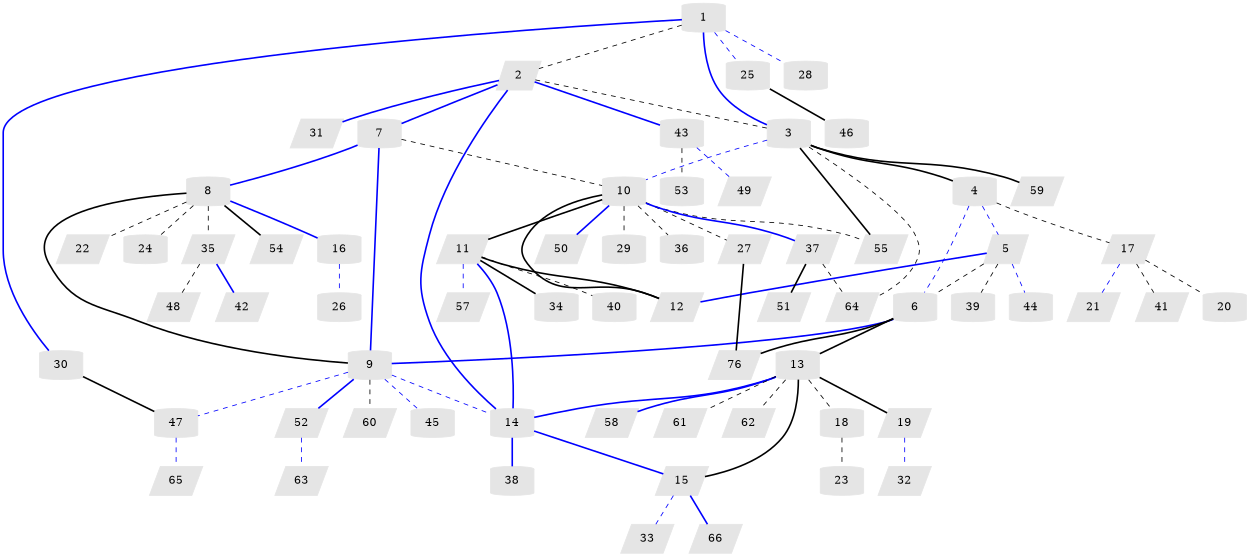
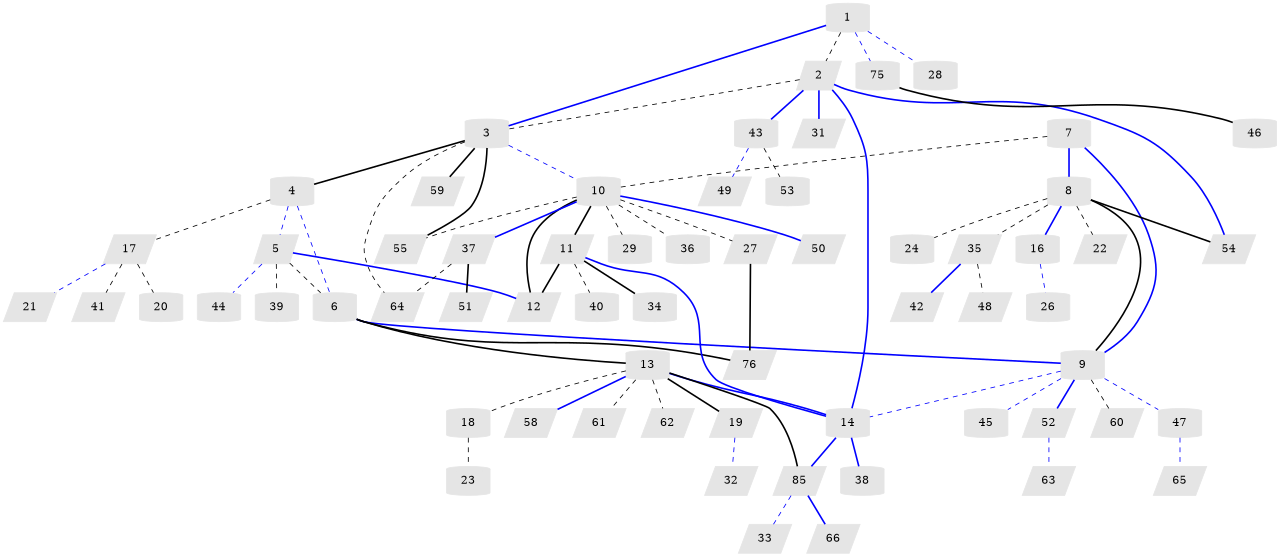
node "25": label "25" -> "75"
edge "2" -- "7": now "2" -- "54"
node "57": removed
node "30": removed
node "15": label "15" -> "85"
